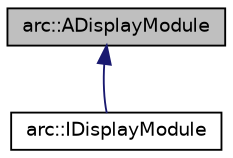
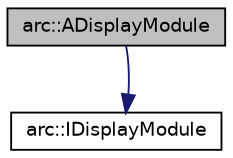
edge "arc::IDisplayModule" -> "arc::ADisplayModule": reversed
